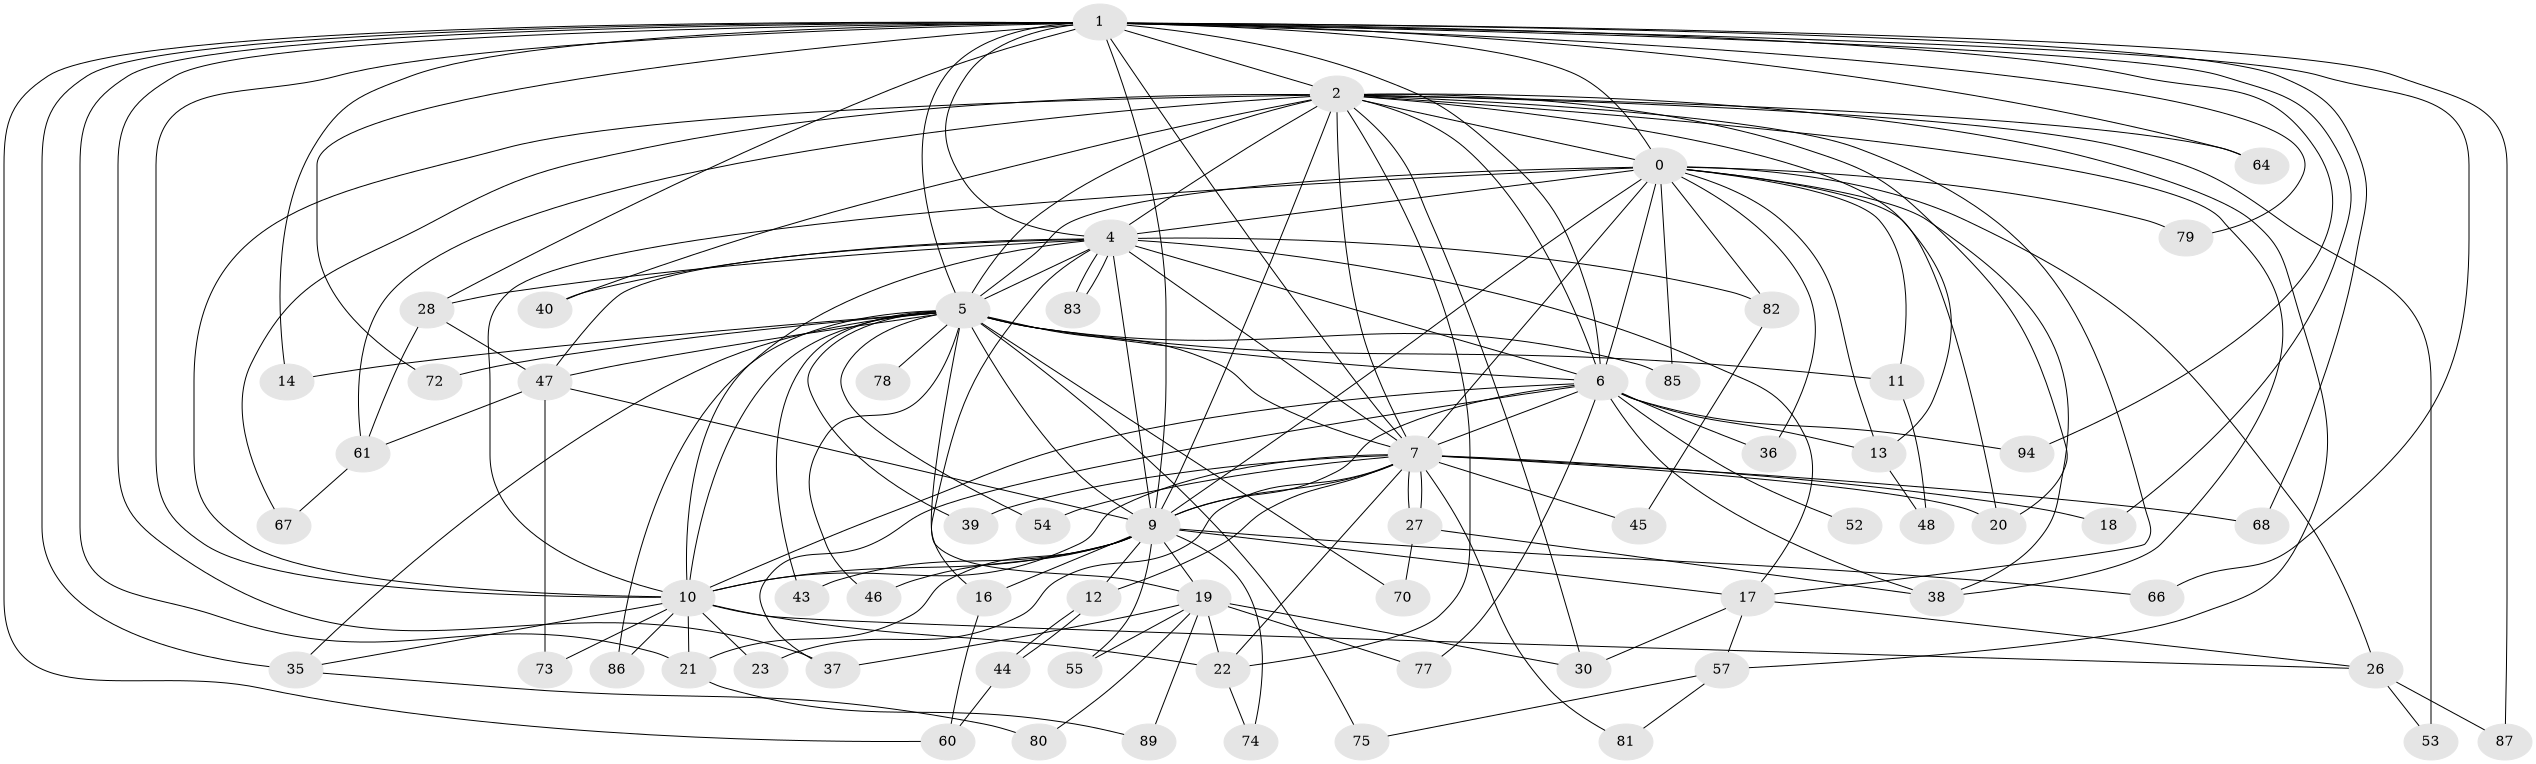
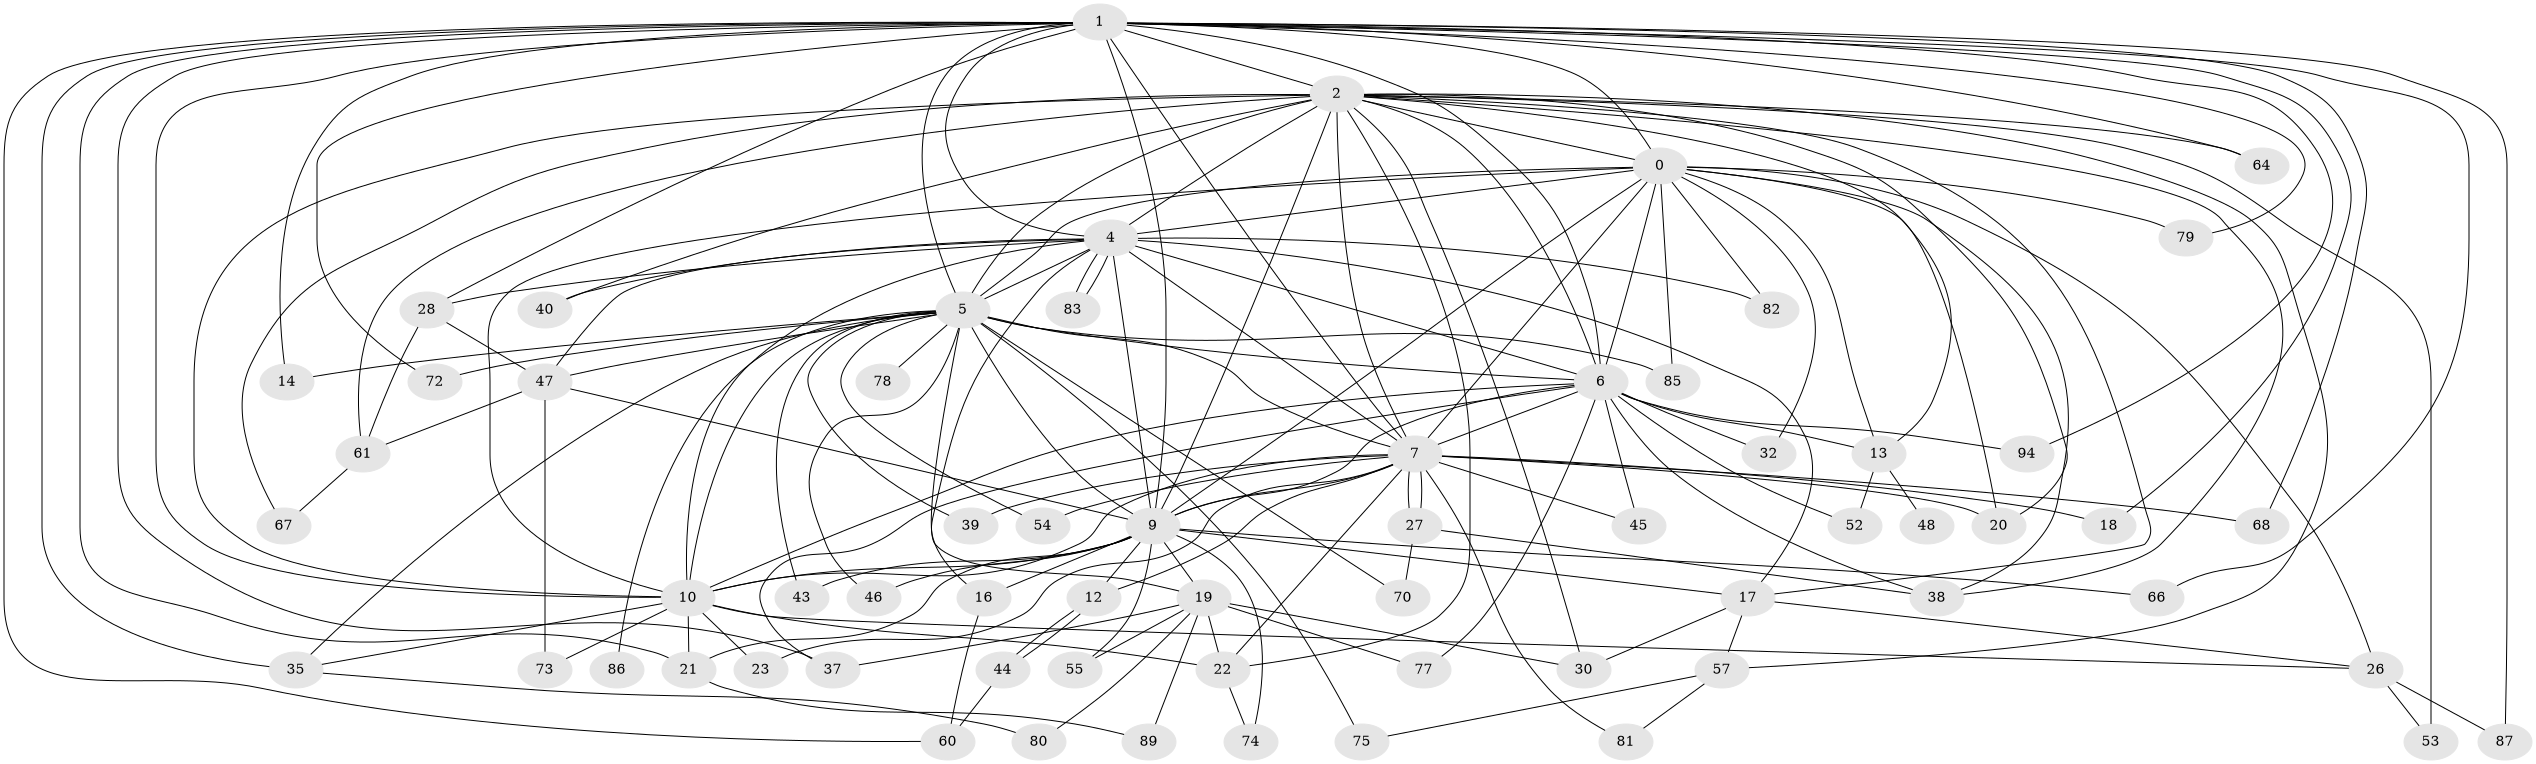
node "11": removed
edge "82" -- "45": now "6" -- "45"
node "36": label "36" -> "32"
edge "13" -- "52": added
edge "10" -- "86": removed
